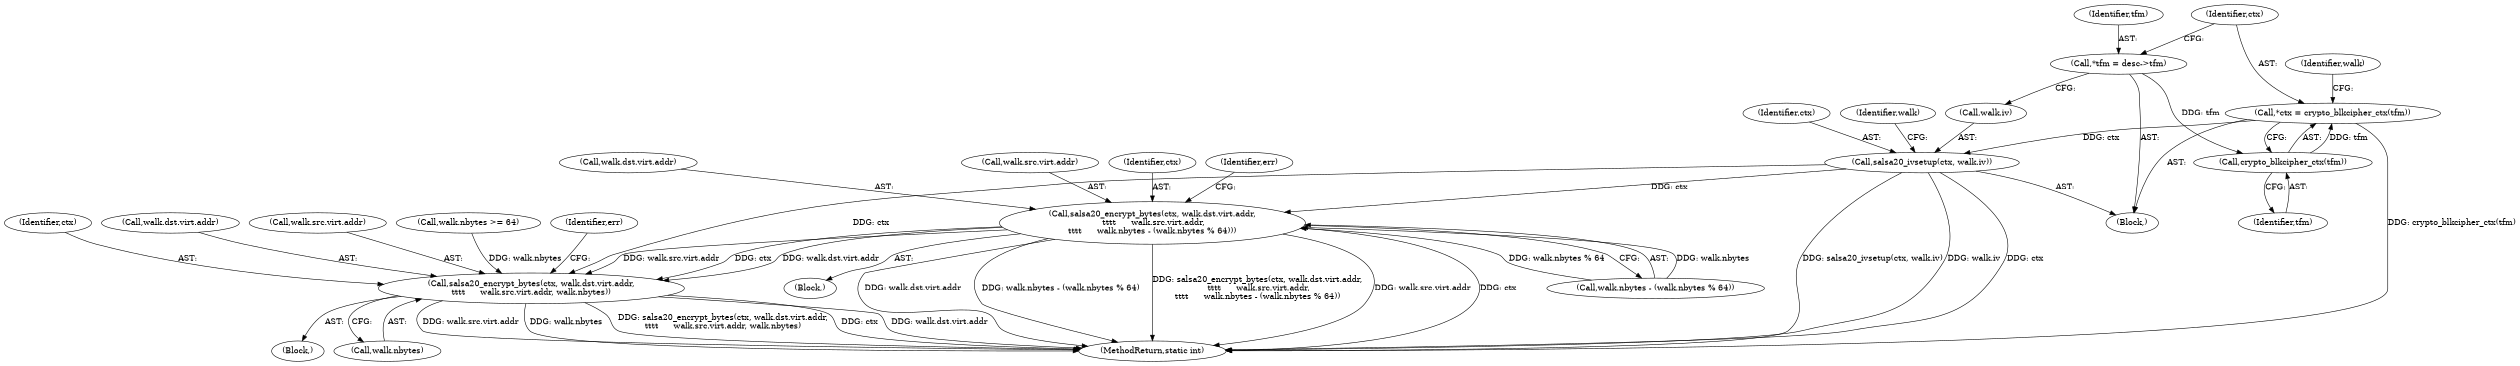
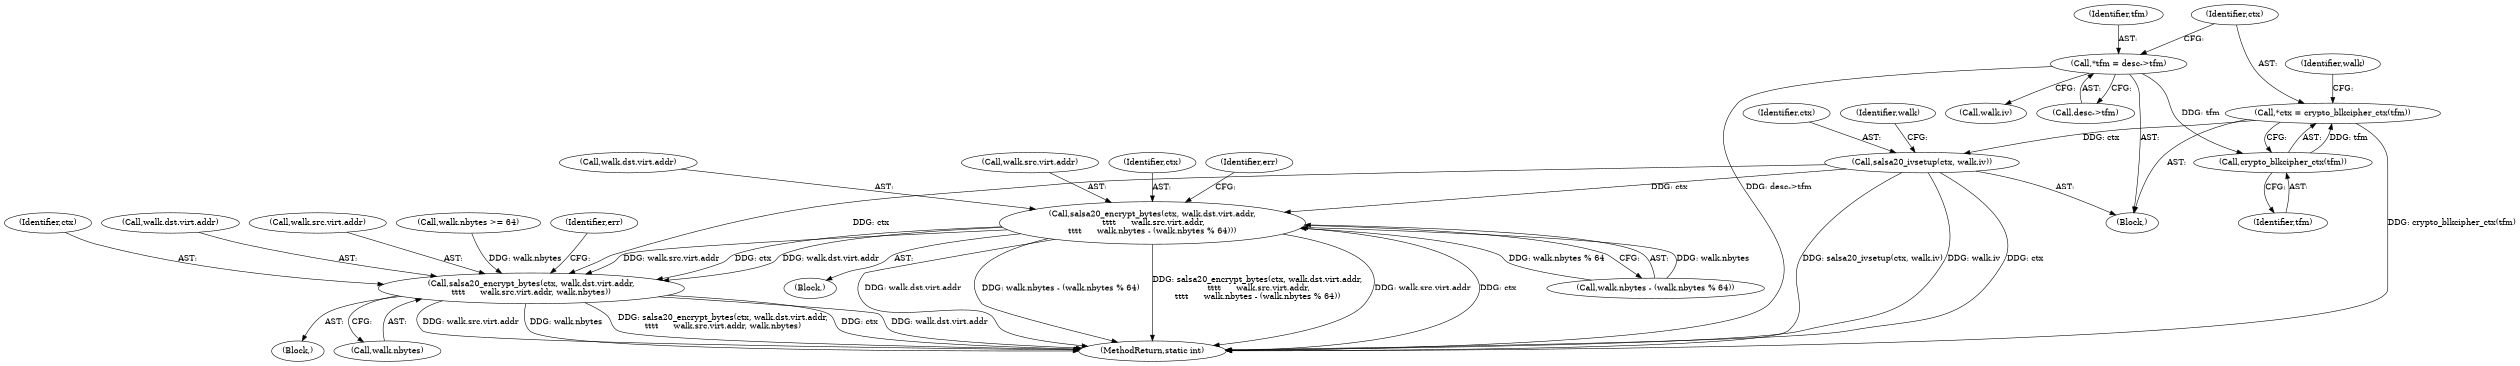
node "(Call,desc->tfm)": added
edge "(Call,walk.iv)" -> "(Call,salsa20_ivsetup(ctx, walk.iv))": removed, label "AST:"
edge "(Call,*tfm = desc->tfm)" -> "(MethodReturn,static int)": added, label "DDG: desc->tfm"
